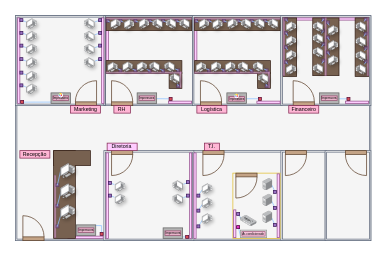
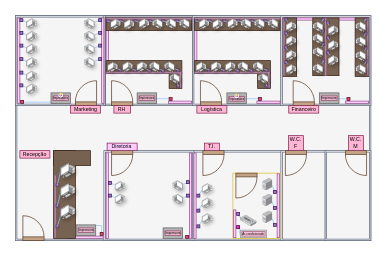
node "W.C. F": added
node "W.C. M": added
